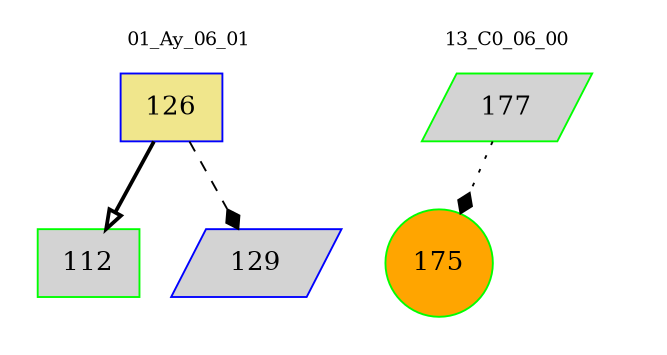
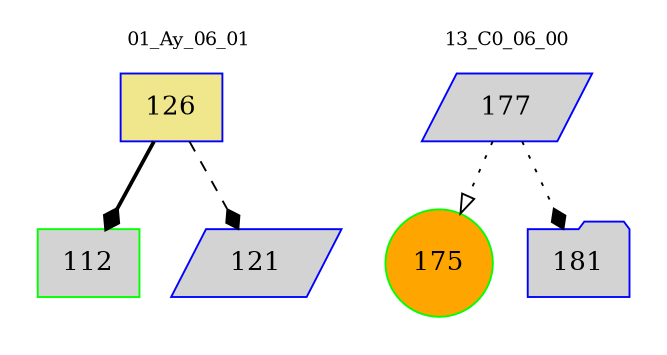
node "177": color green -> blue
edge "177" -> "175": arrowhead diamond -> onormal
edge "126" -> "112": arrowhead onormal -> diamond
node "129": label "129" -> "121"
node "181": added
